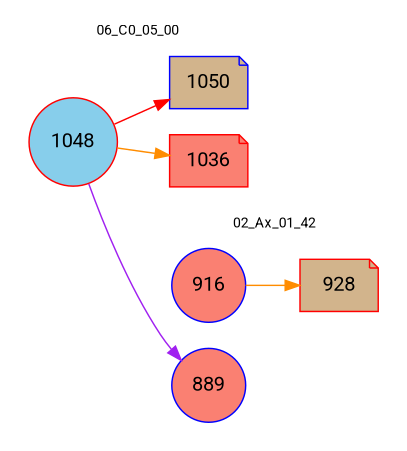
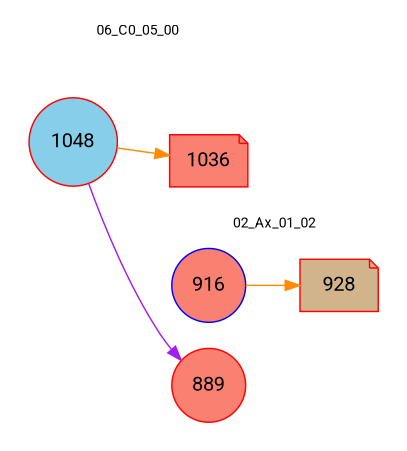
node "1050": removed
cluster "02_Ax_01_42": label "02_Ax_01_42" -> "02_Ax_01_02"
node "889": color blue -> red
